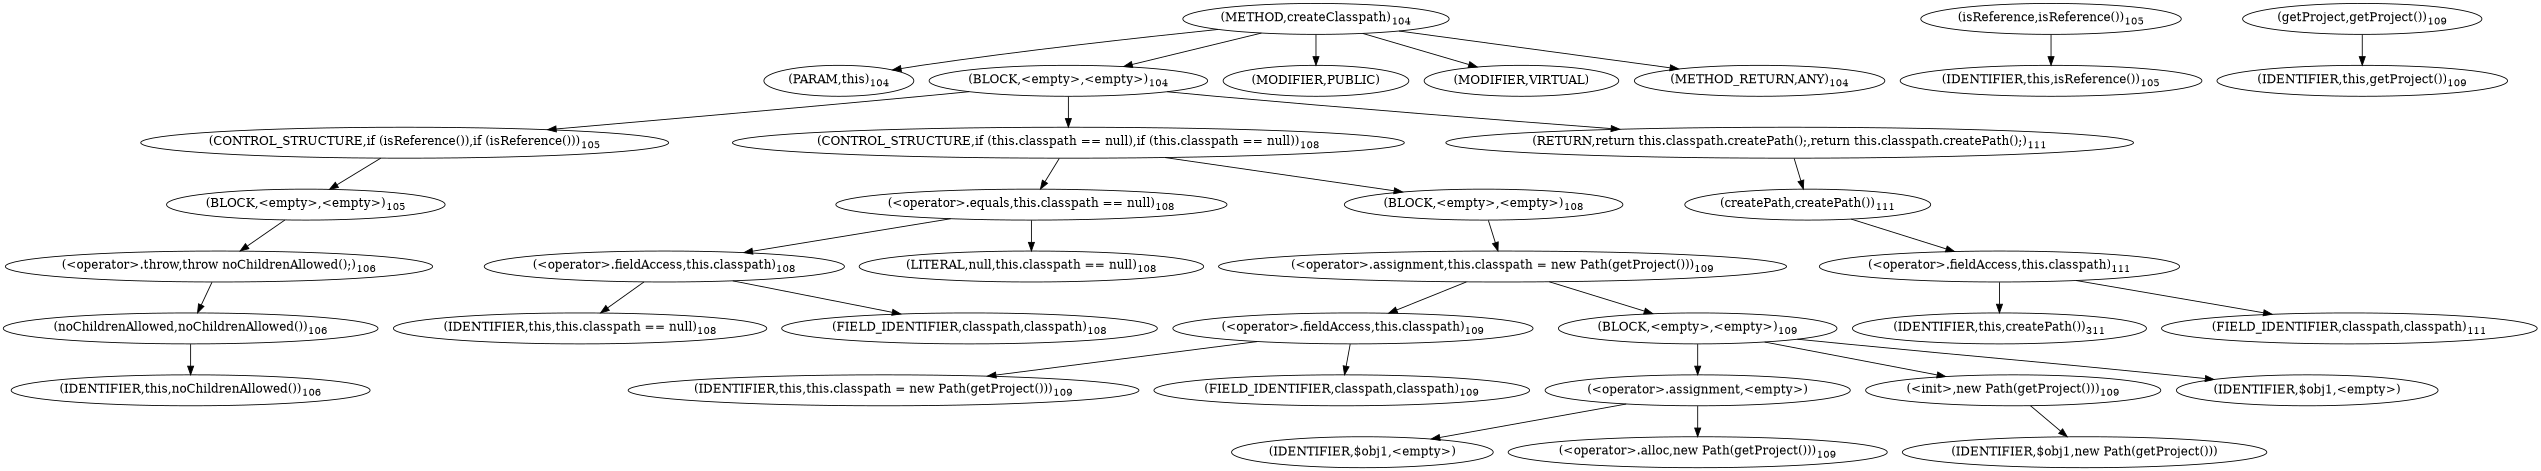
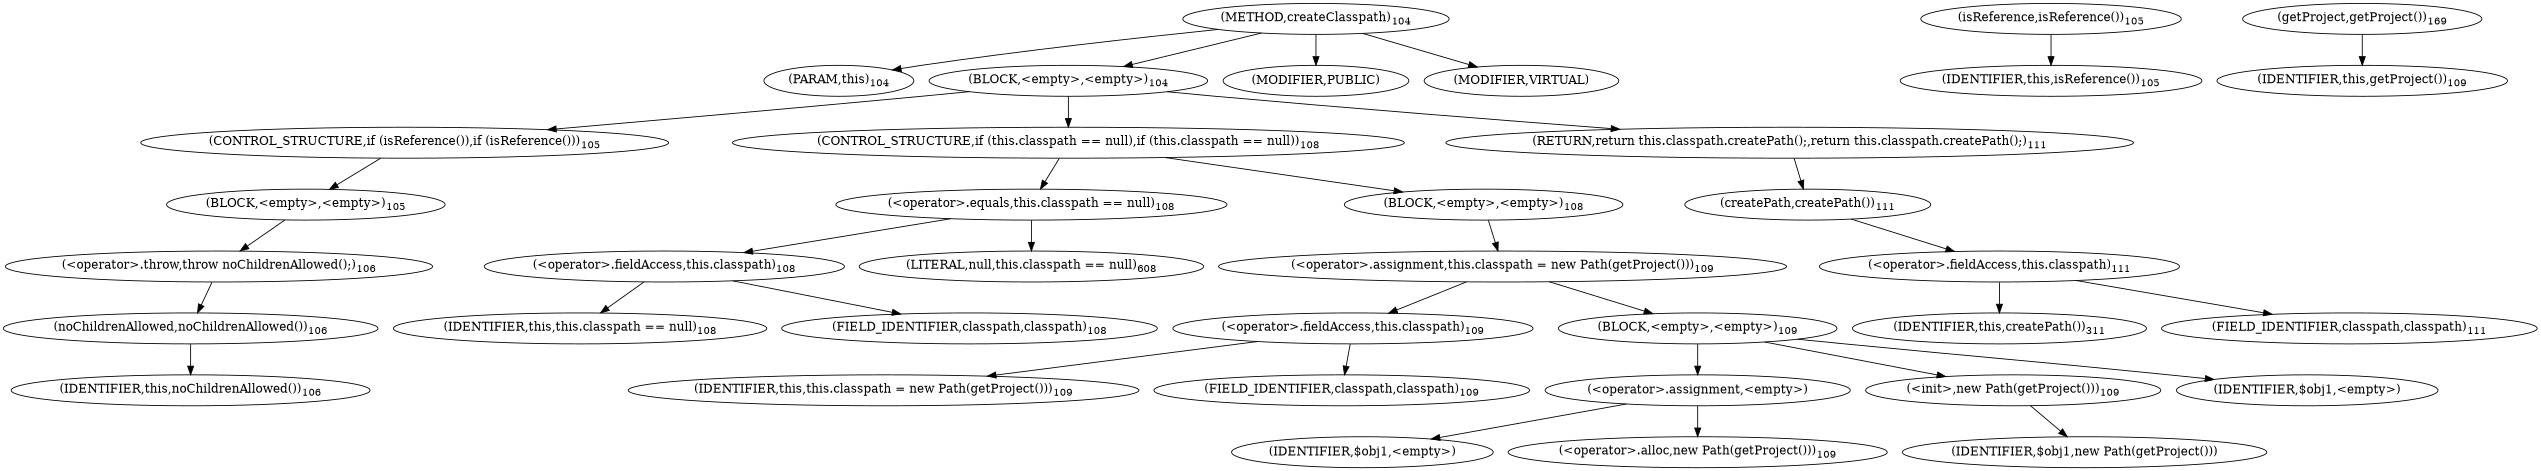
node "(getProject,getProject())": text "109" -> "169"
node "(METHOD_RETURN,ANY)": removed
node "(LITERAL,null,this.classpath == null)": text "108" -> "608"
